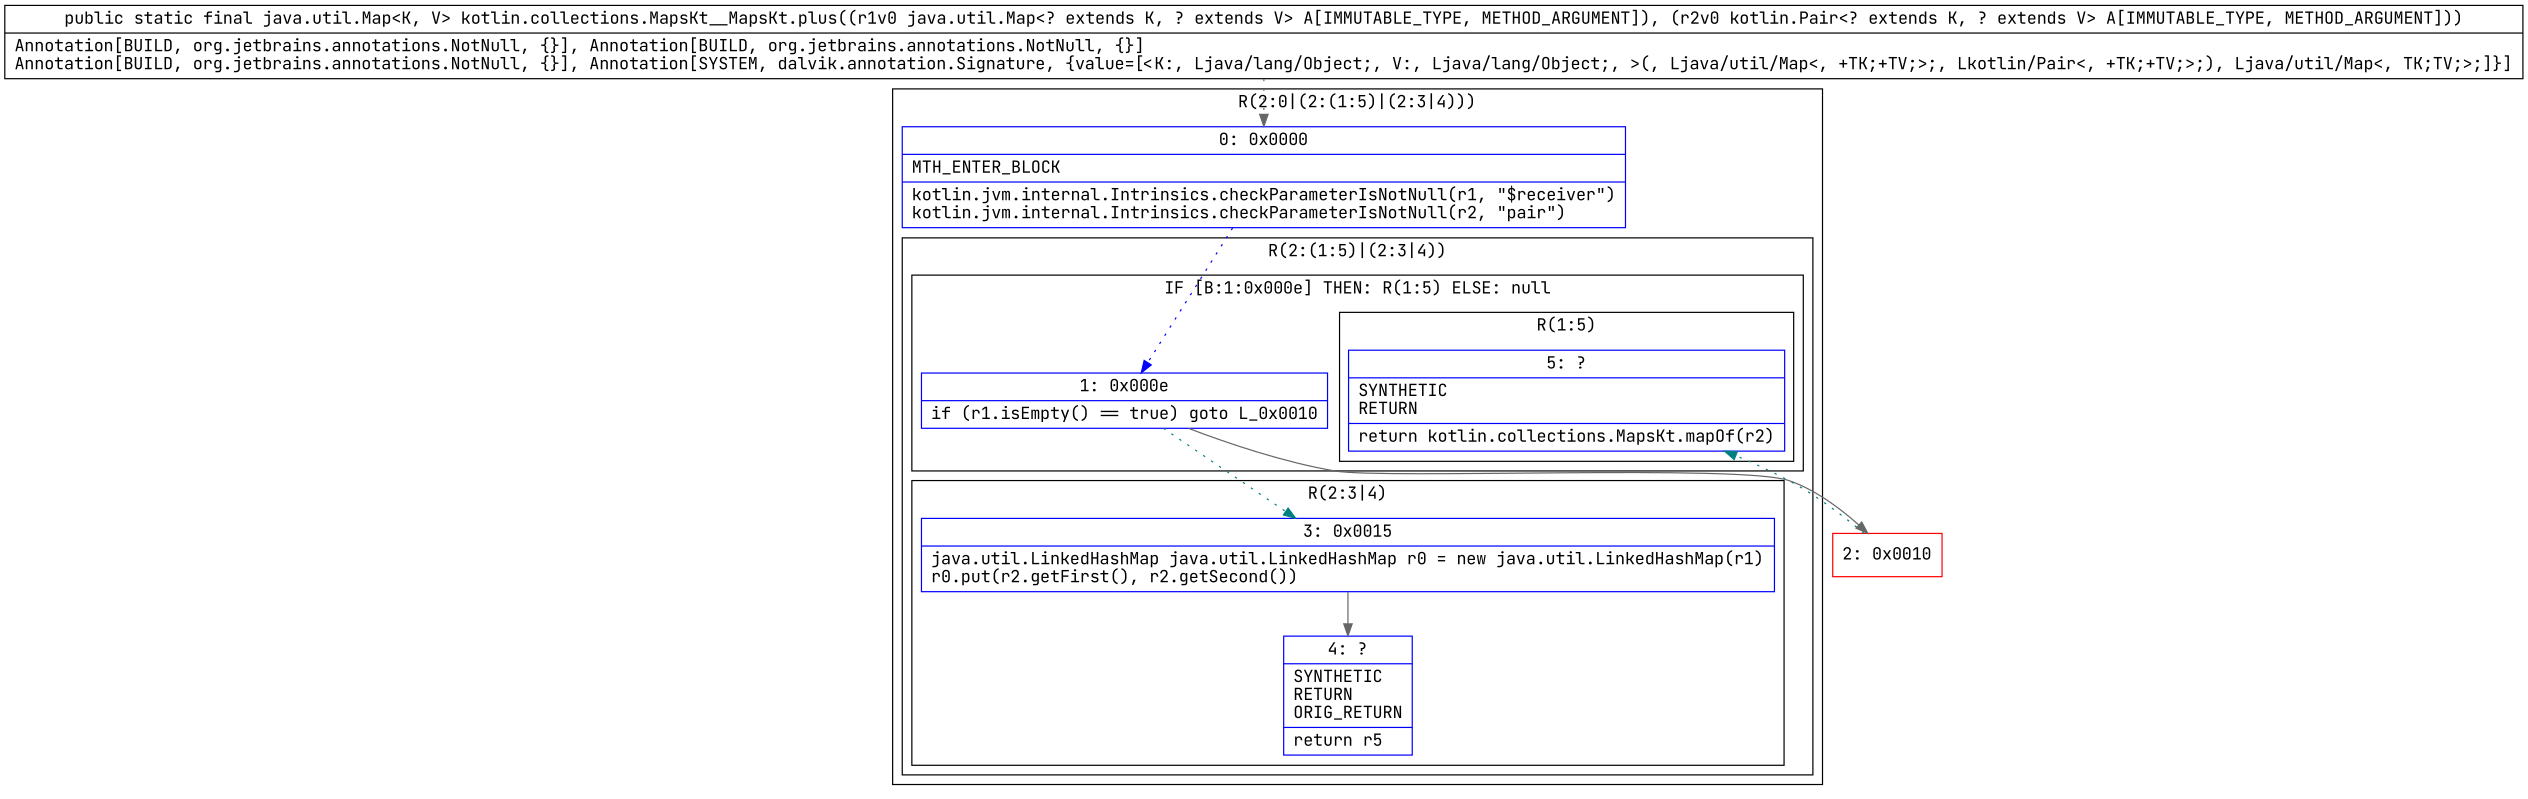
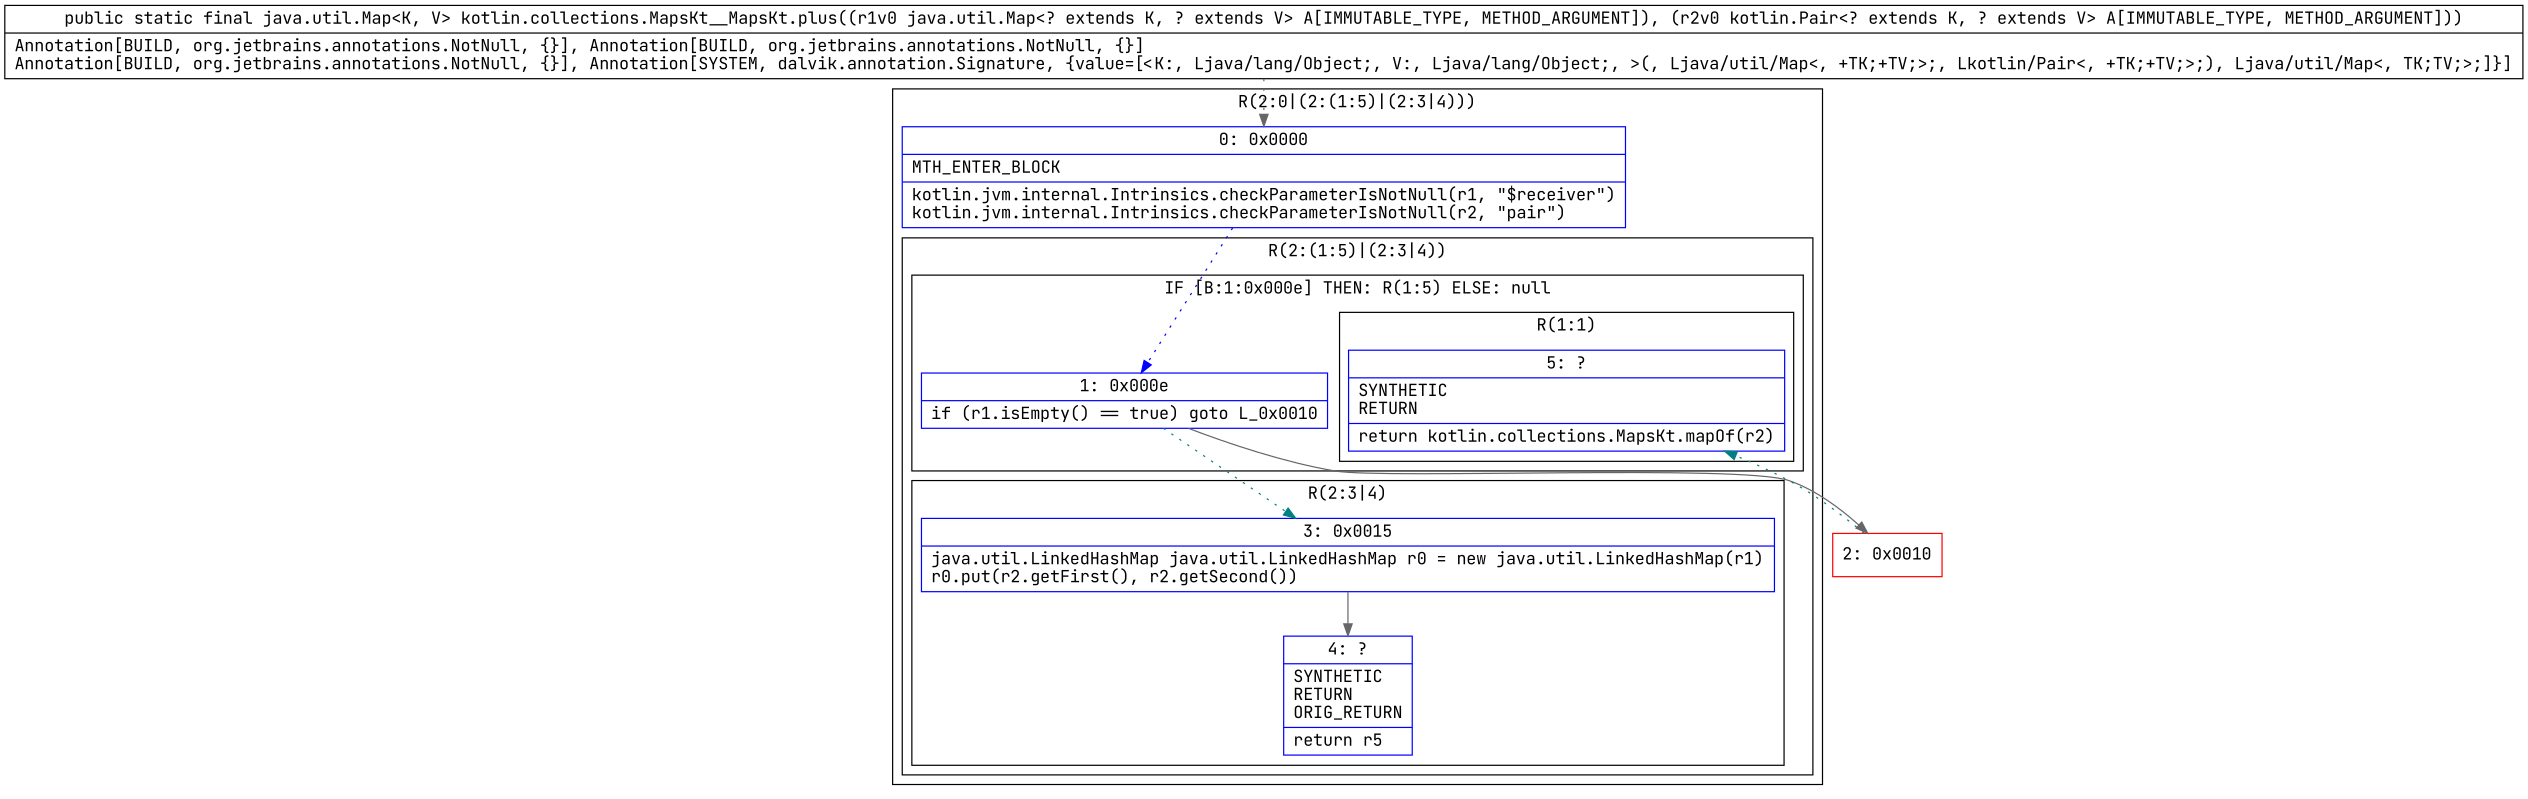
cluster "R(1:5)": label "R(1:5)" -> "R(1:1)"
